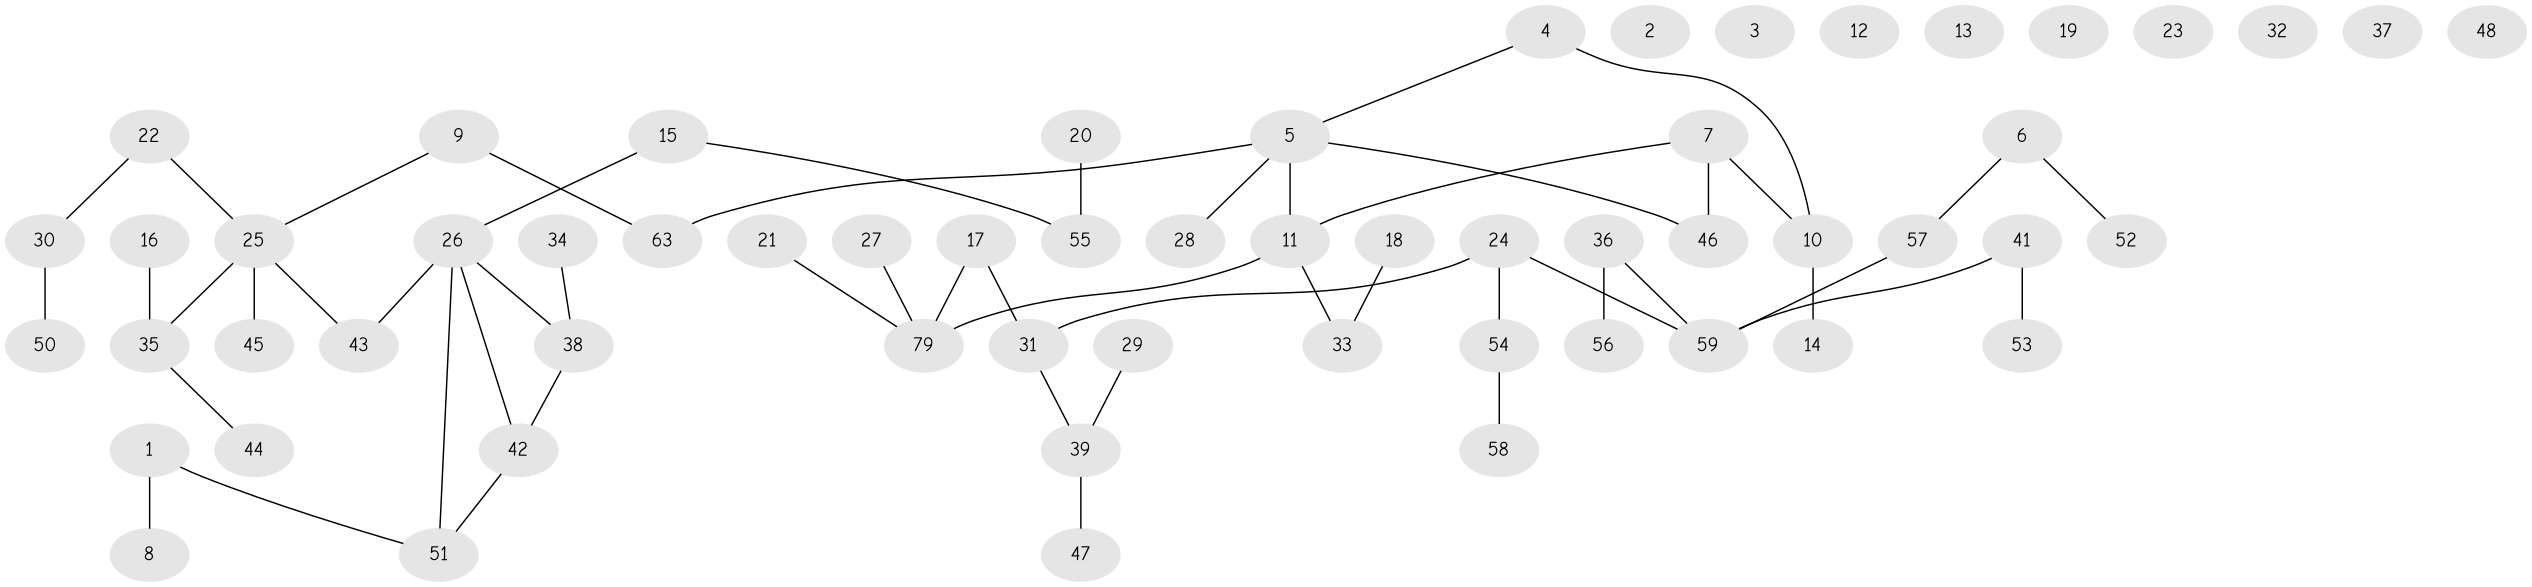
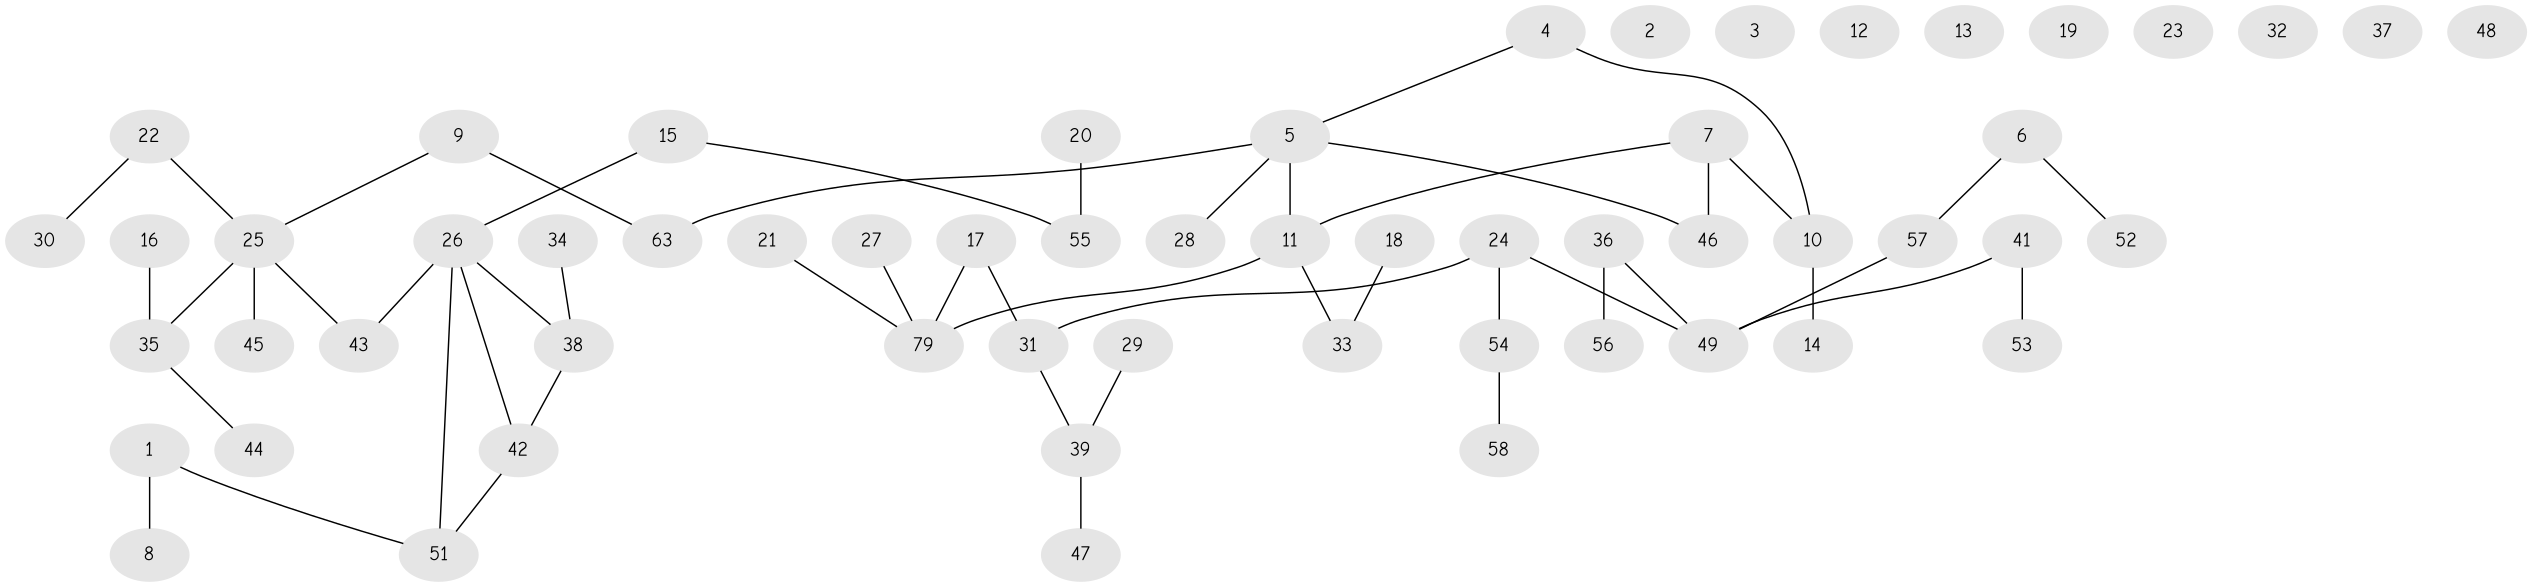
node "50": removed
node "59": label "59" -> "49"
